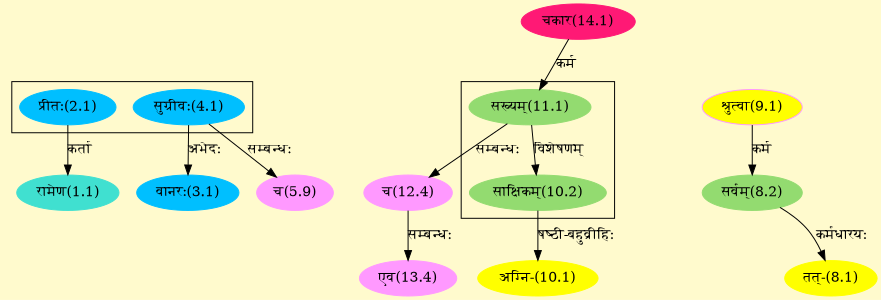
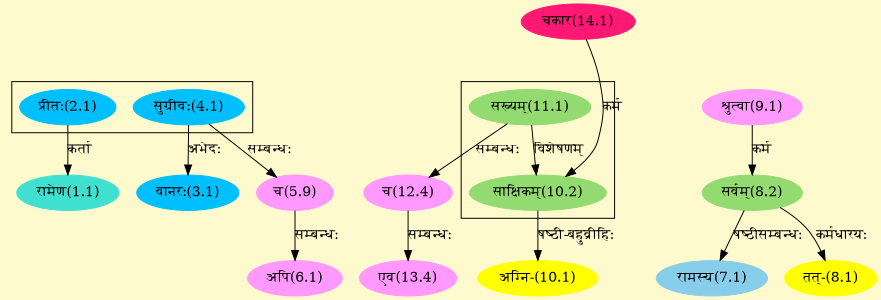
edge "चकार(14.1)" -> "सख्यम्(11.1)": now "चकार(14.1)" -> "साक्षिकम्(10.2)"
node "श्रुत्वा(9.1)": fillcolor #ffff00 -> #ff99ff
node "अपि(6.1)": added
node "रामस्य(7.1)": added
